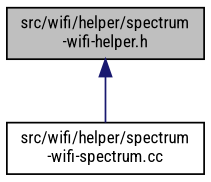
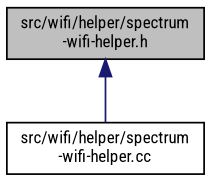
node "src/wifi/helper/spectrum -wifi-spectrum.cc": label "src/wifi/helper/spectrum -wifi-spectrum.cc" -> "src/wifi/helper/spectrum -wifi-helper.cc"
